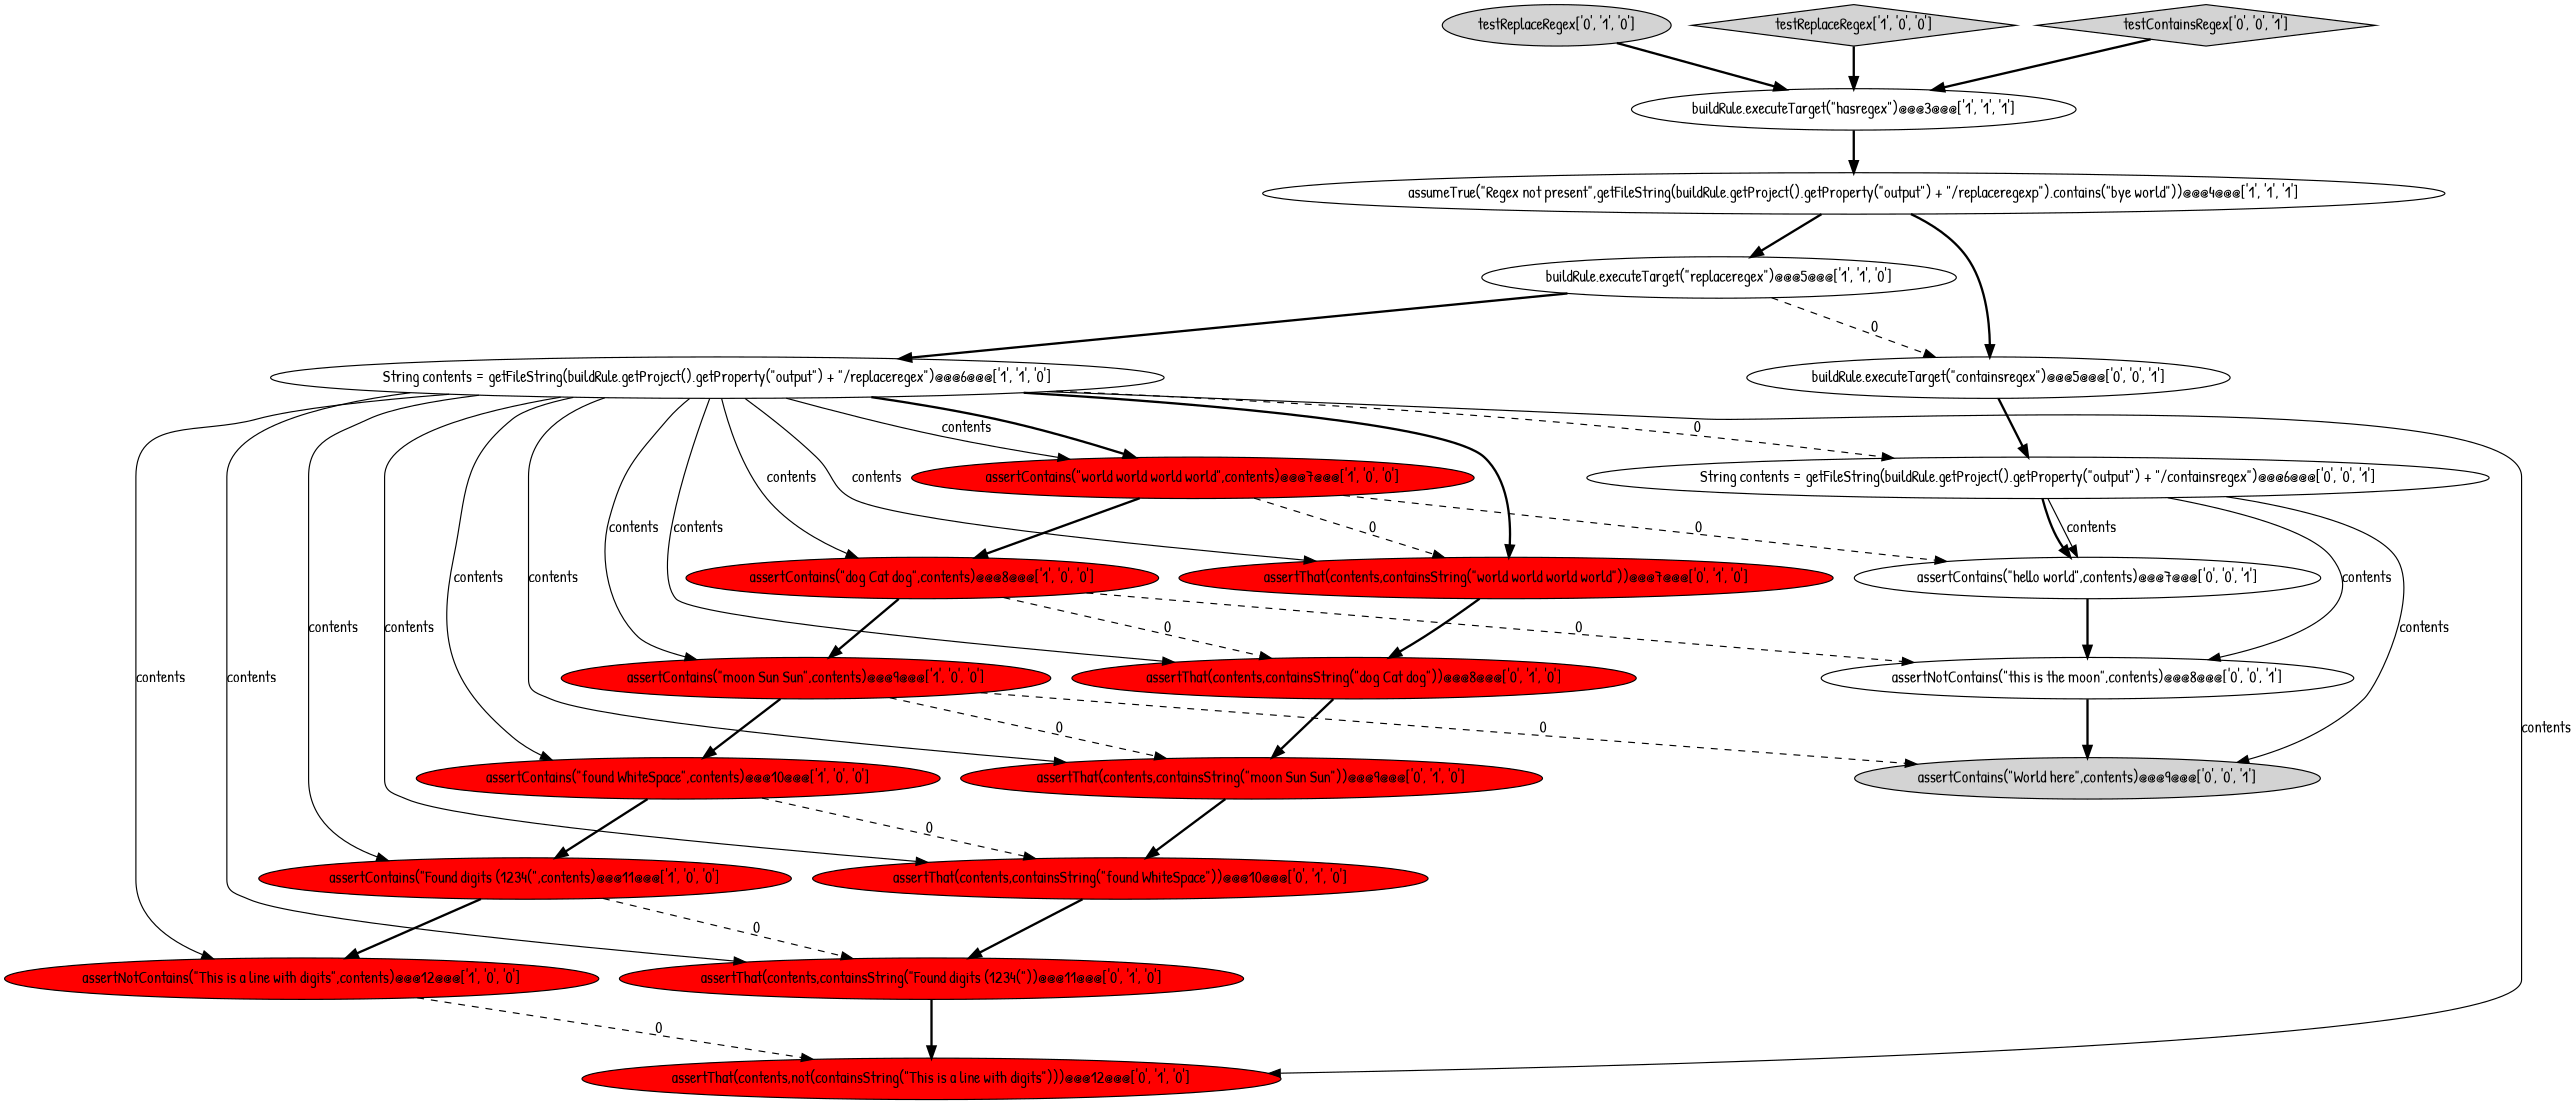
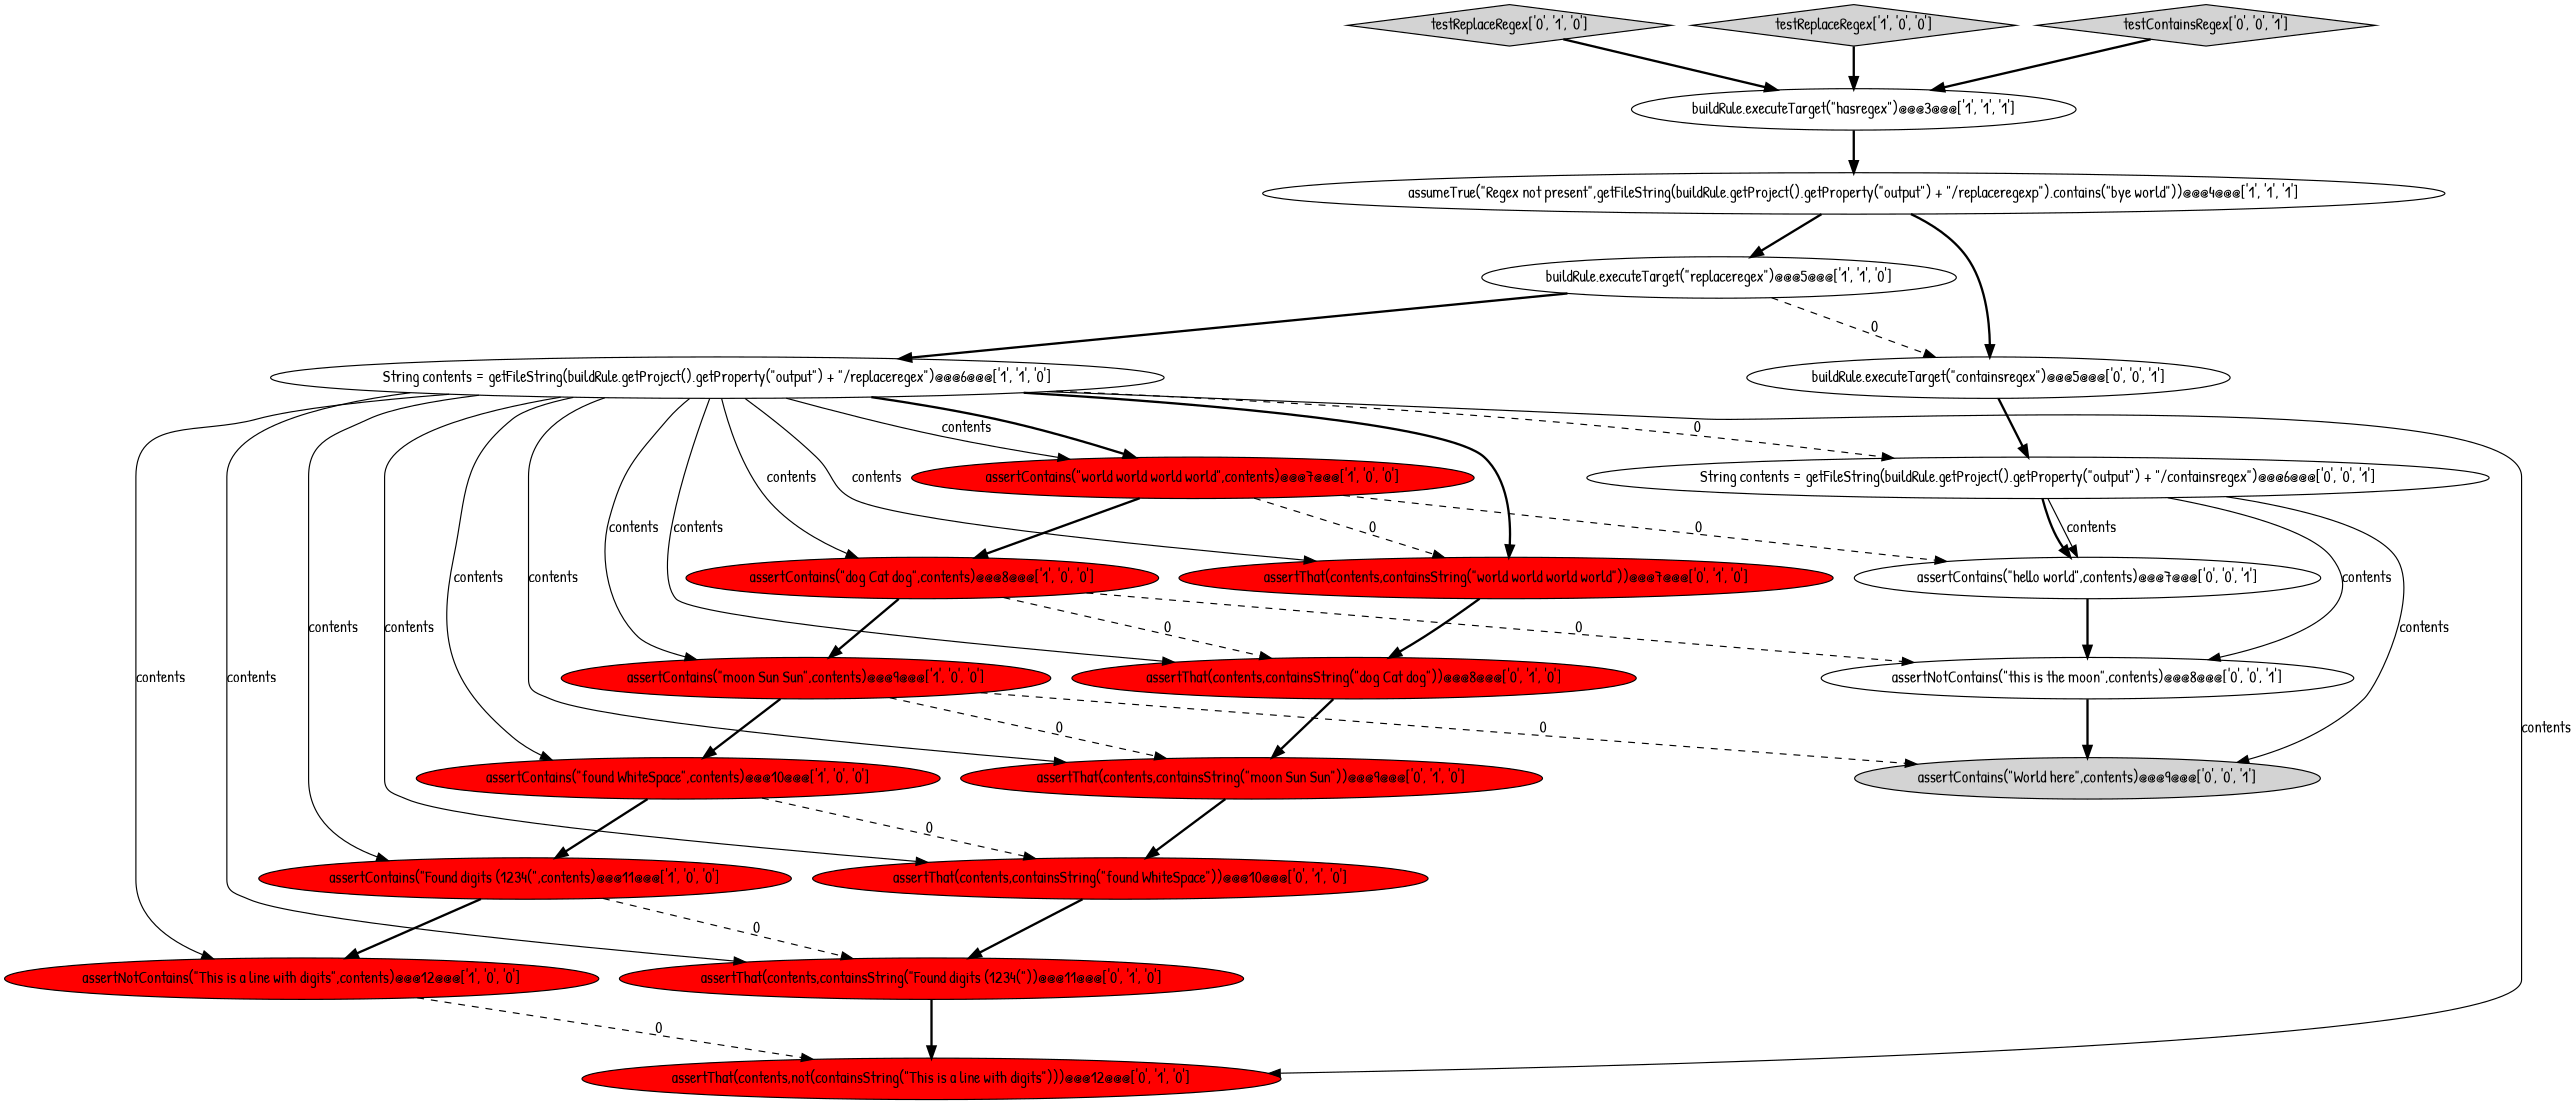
node "testReplaceRegex['0', '1', '0']": shape ellipse -> diamond
